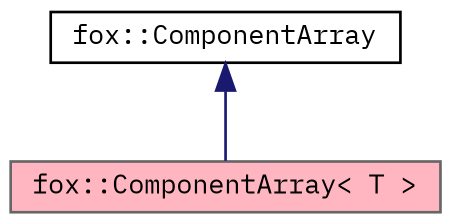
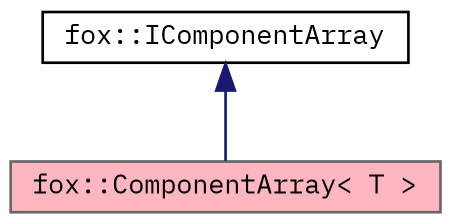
node "fox::ComponentArray": label "fox::ComponentArray" -> "fox::IComponentArray"
